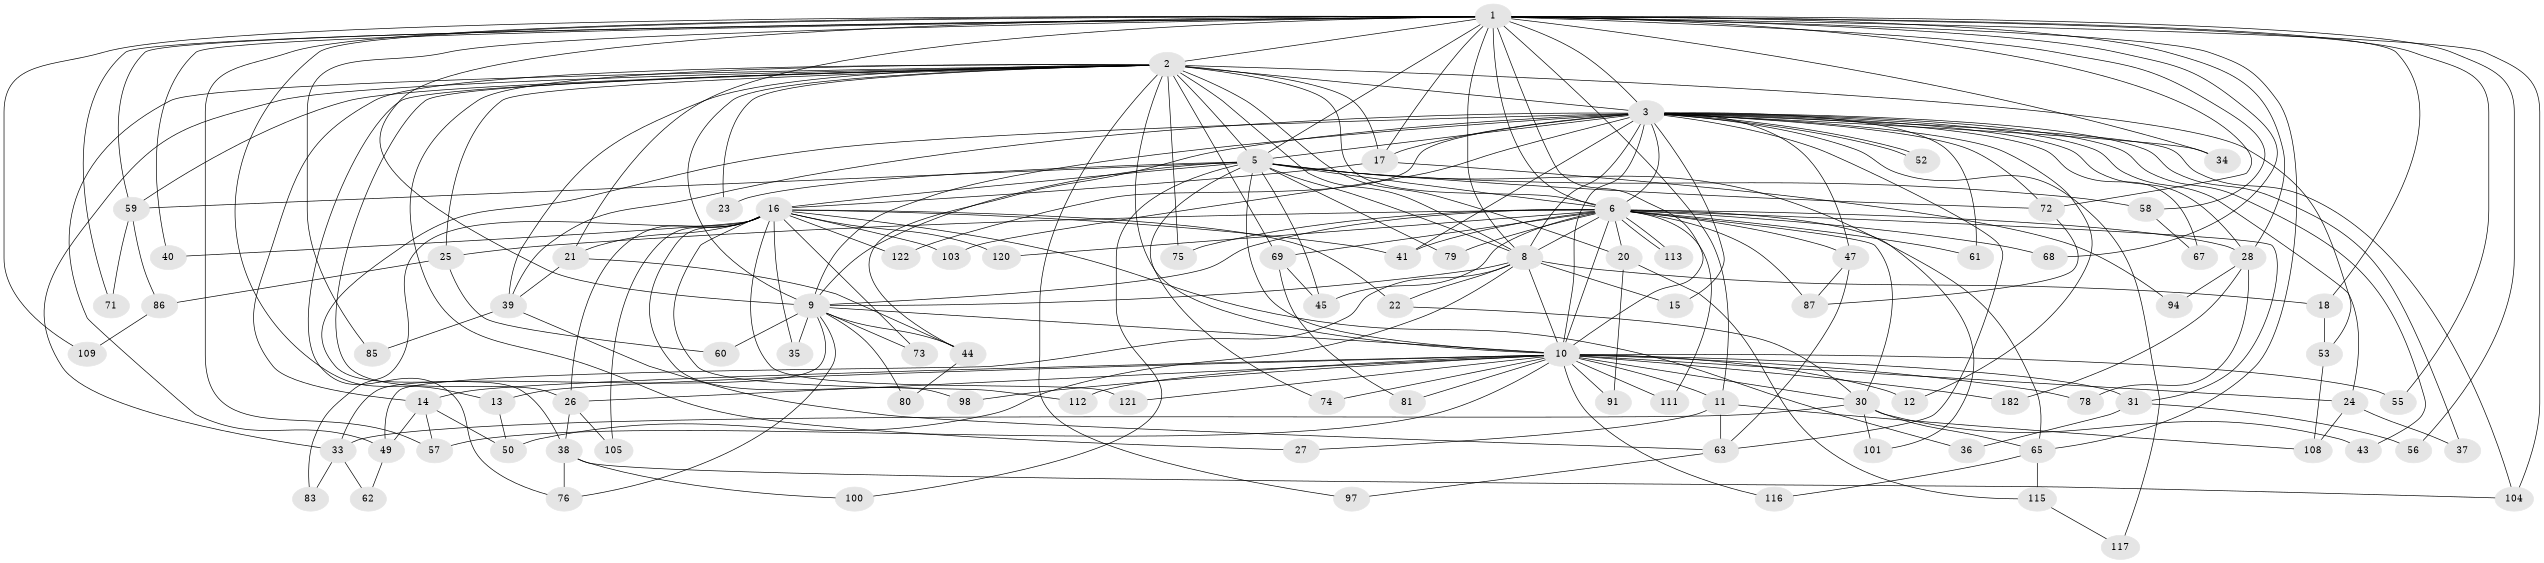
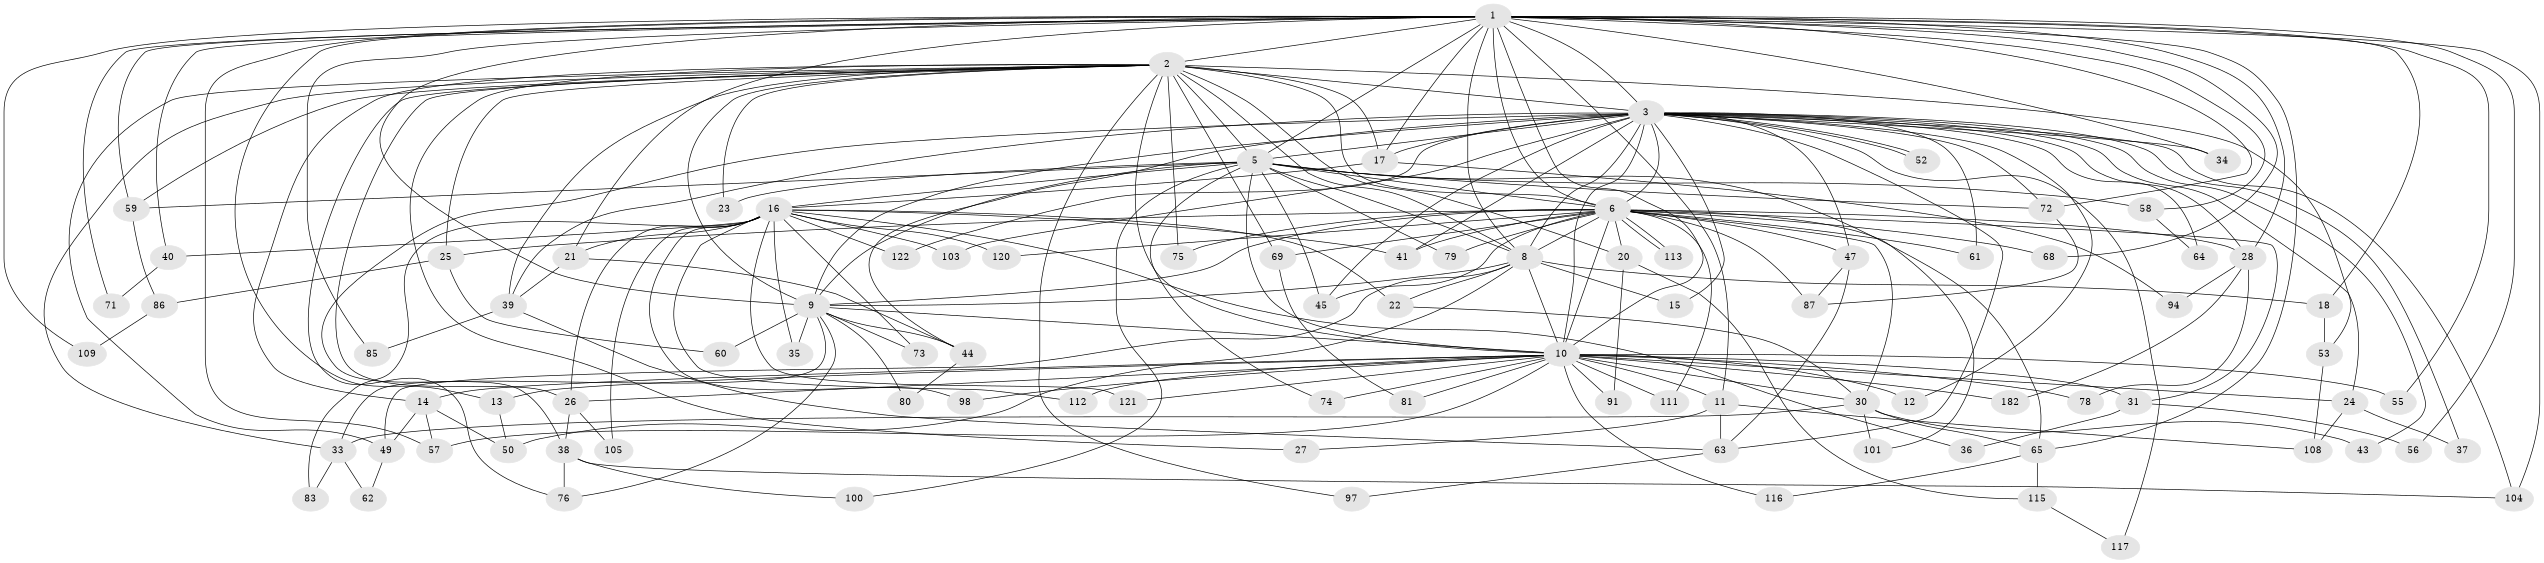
edge "59" -- "71": now "40" -- "71"
node "67": label "67" -> "64"
edge "69" -- "45": now "3" -- "45"
